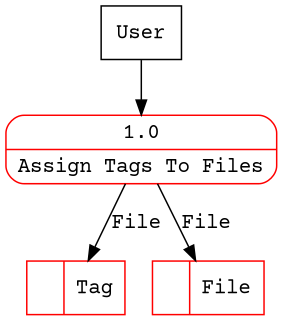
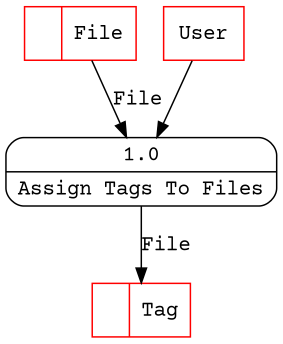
node "User": color black -> red
node "1.0": color red -> black
edge "1.0" -> "File": reversed
